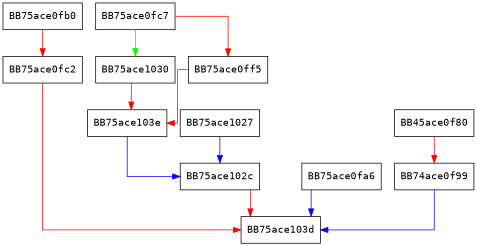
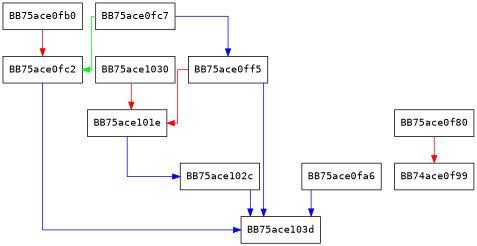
edge "BB75ace0fc7" -> "BB75ace0ff5": color red -> blue
edge "BB75ace0fc7" -> "BB75ace1030": now "BB75ace0fc7" -> "BB75ace0fc2"
node "BB75ace103e": label "BB75ace103e" -> "BB75ace101e"
node "BB75ace1027": removed
node "BB45ace0f80": label "BB45ace0f80" -> "BB75ace0f80"
edge "BB75ace102c" -> "BB75ace103d": color red -> blue
edge "BB75ace0fc2" -> "BB75ace103d": color red -> blue
edge "BB74ace0f99" -> "BB75ace103d": now "BB75ace0ff5" -> "BB75ace103d"
